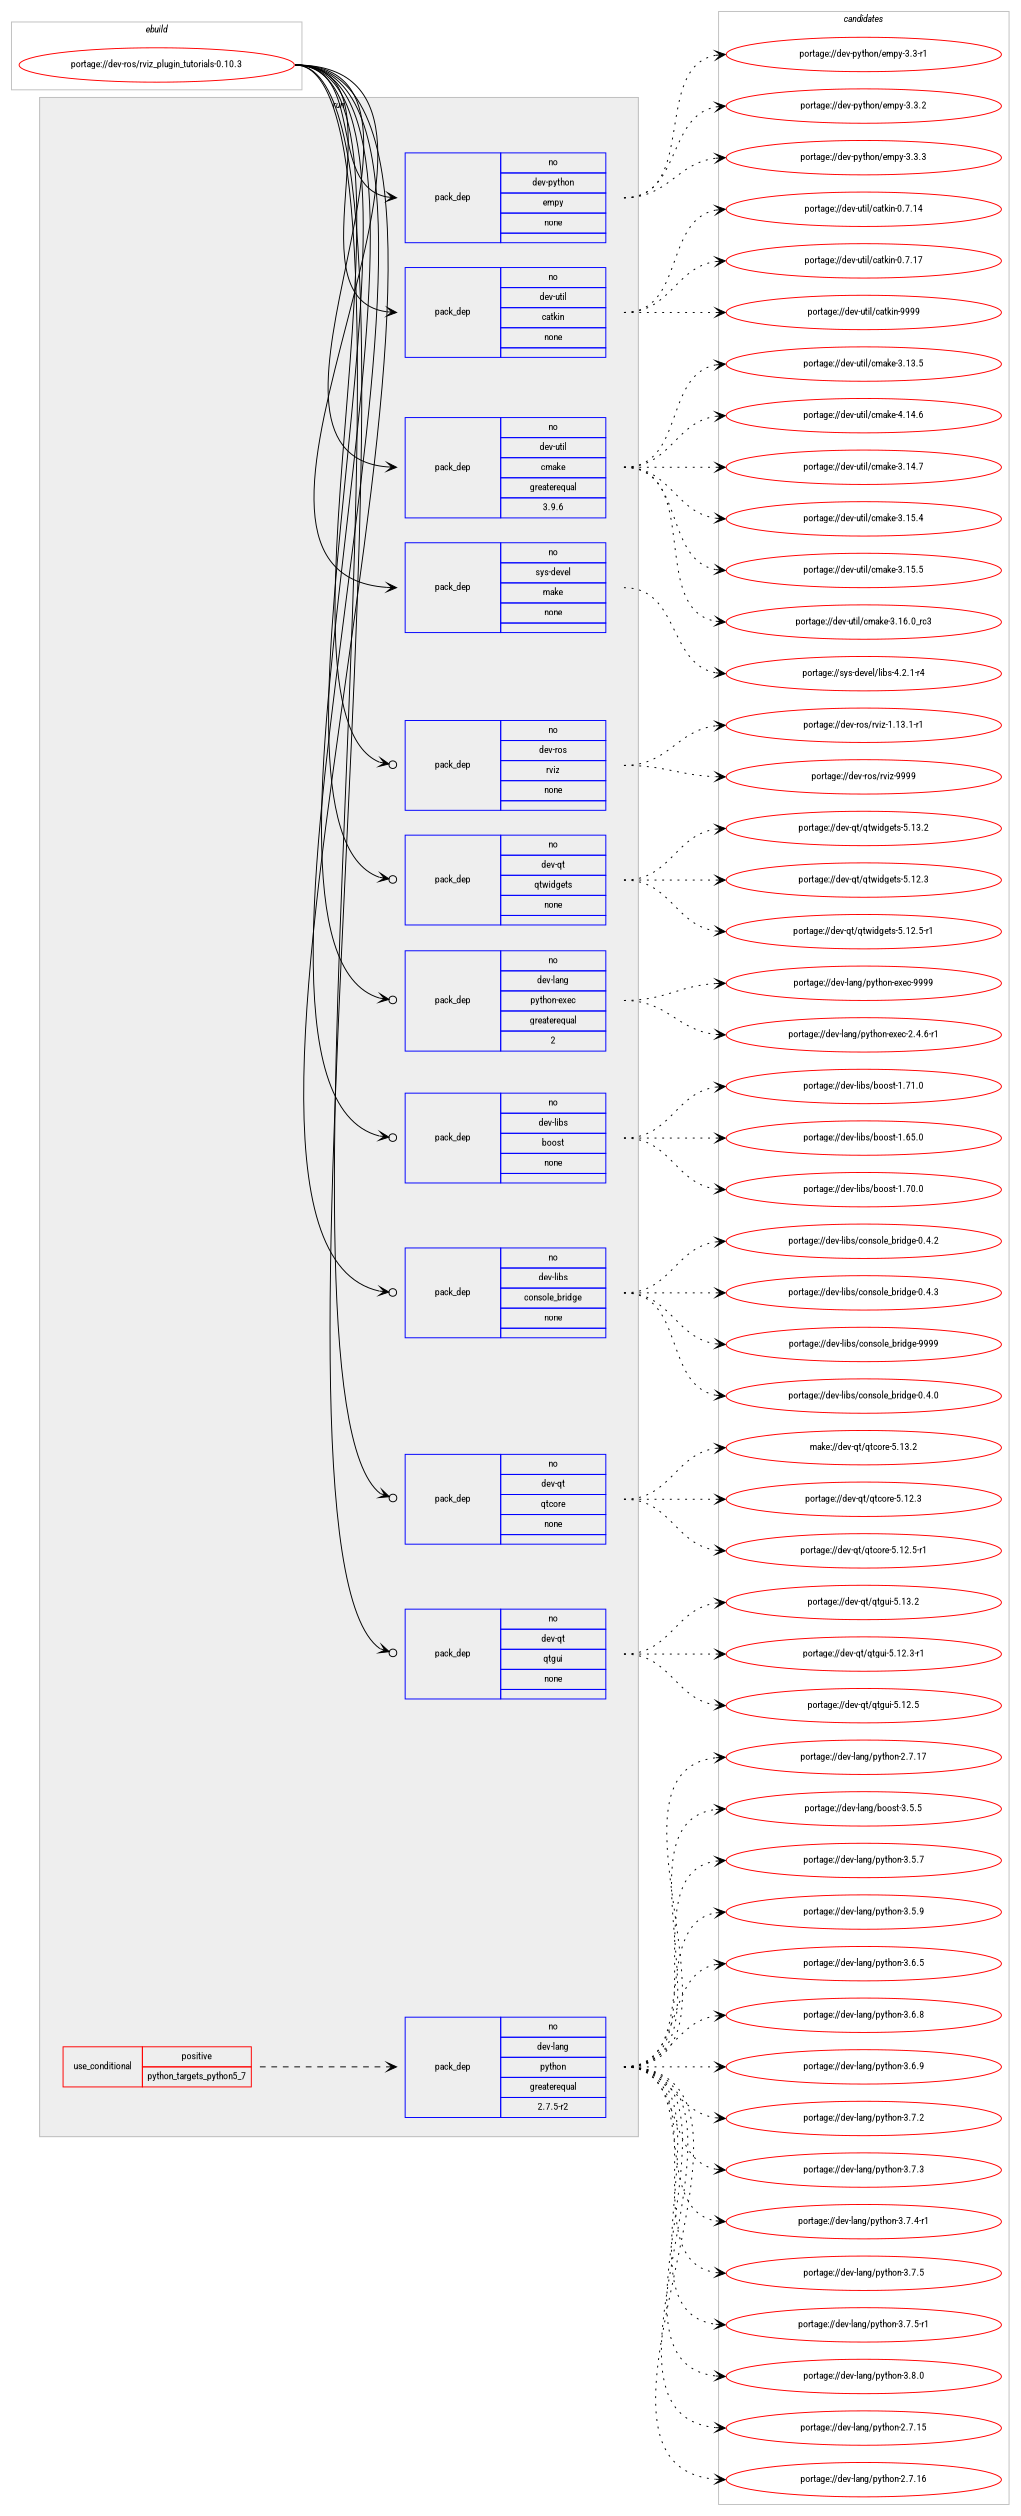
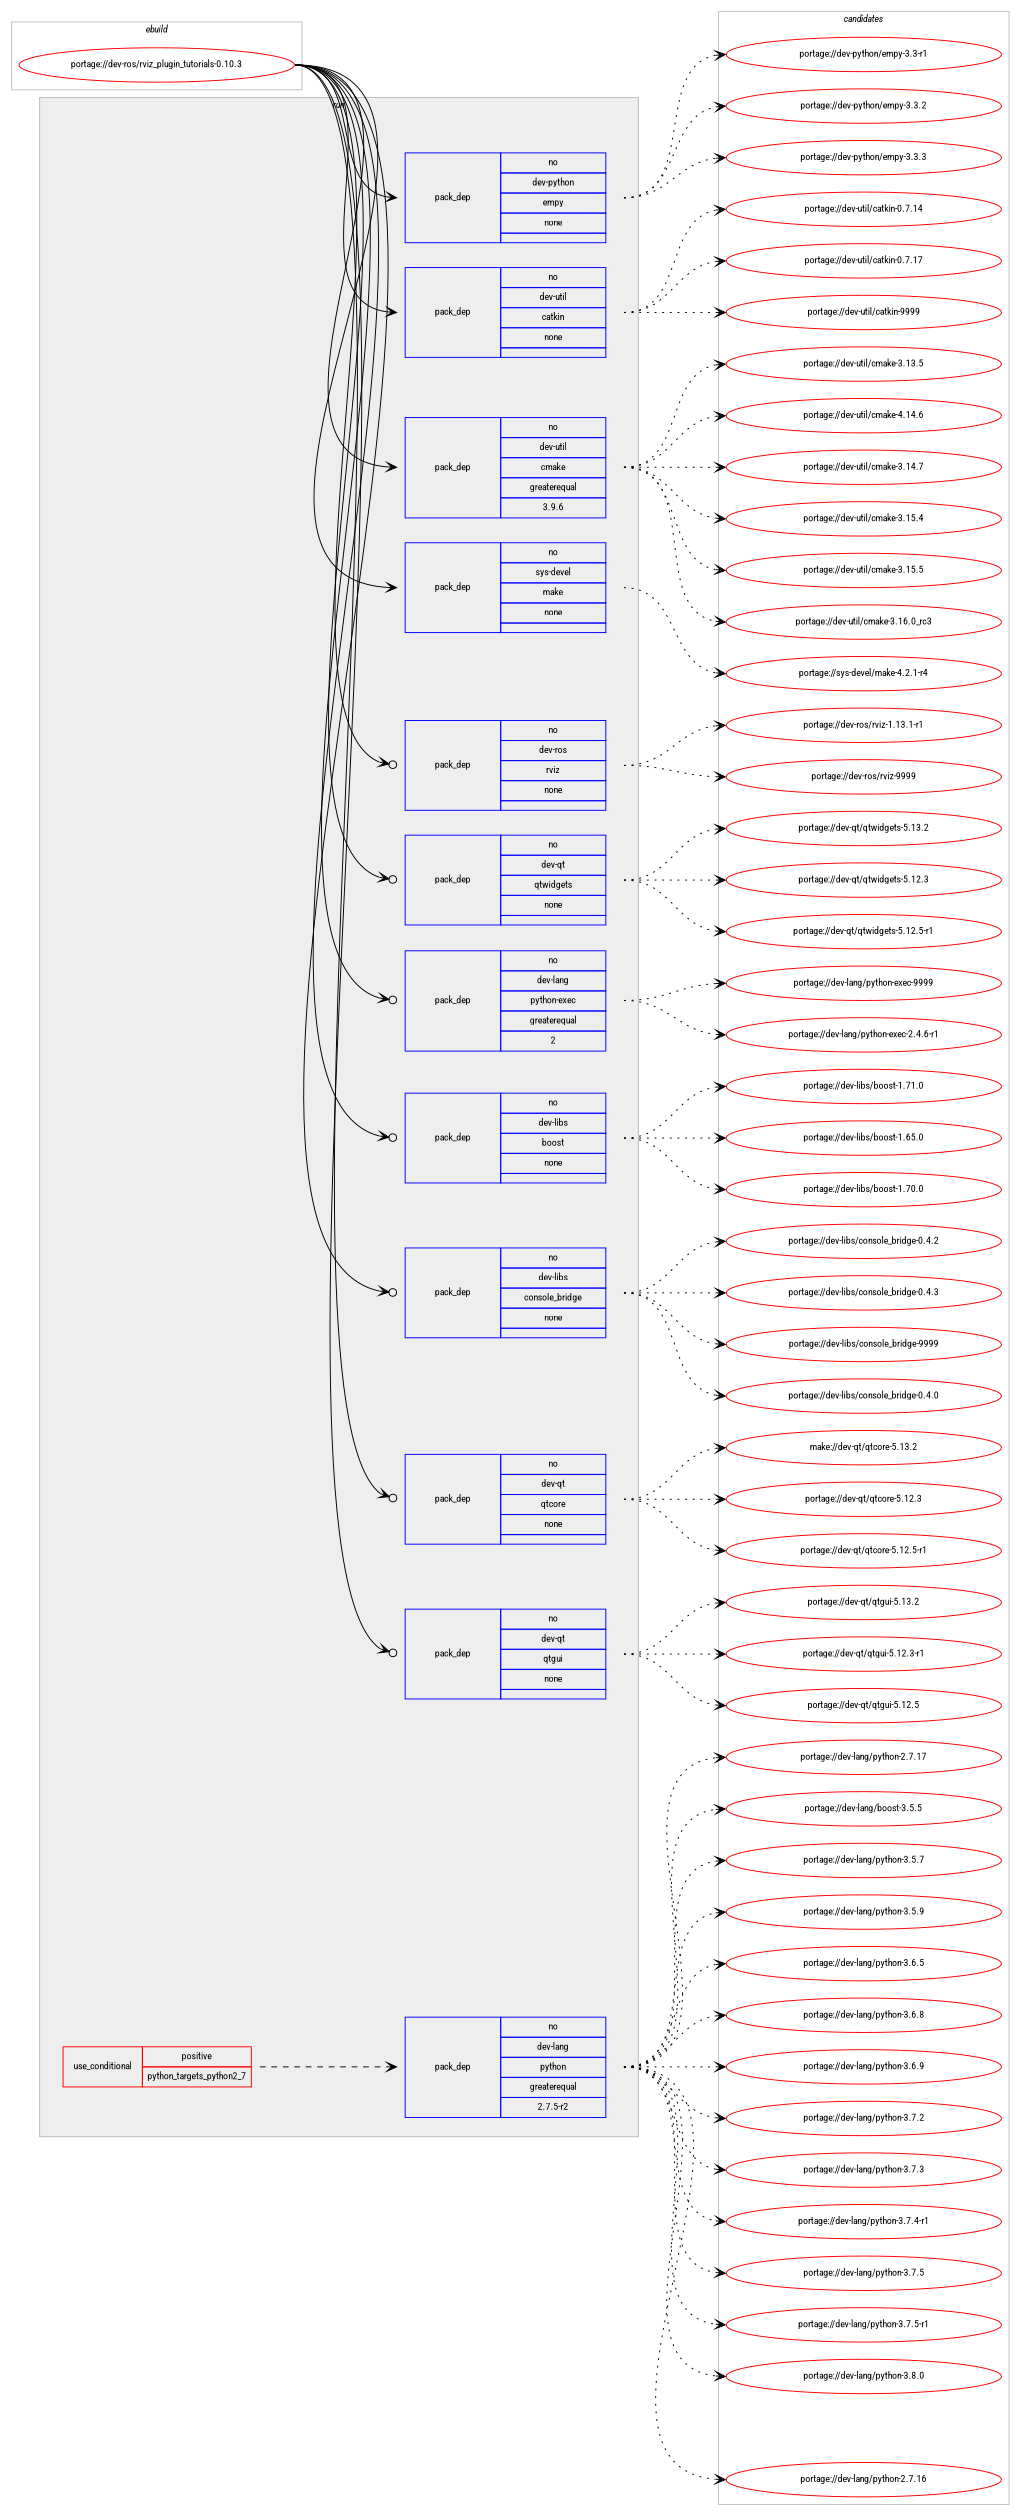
node "portage://sys-devel/libs-4.2.1-r4": label "portage://sys-devel/libs-4.2.1-r4" -> "portage://sys-devel/make-4.2.1-r4"
node "use_conditional": text "python_targets_python5_7" -> "python_targets_python2_7"
node "portage://dev-lang/python-2.7.15": removed
